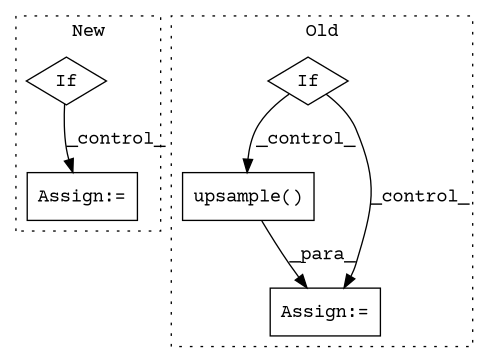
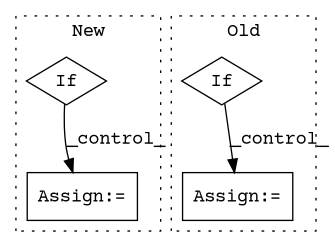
node "upsample()": removed
